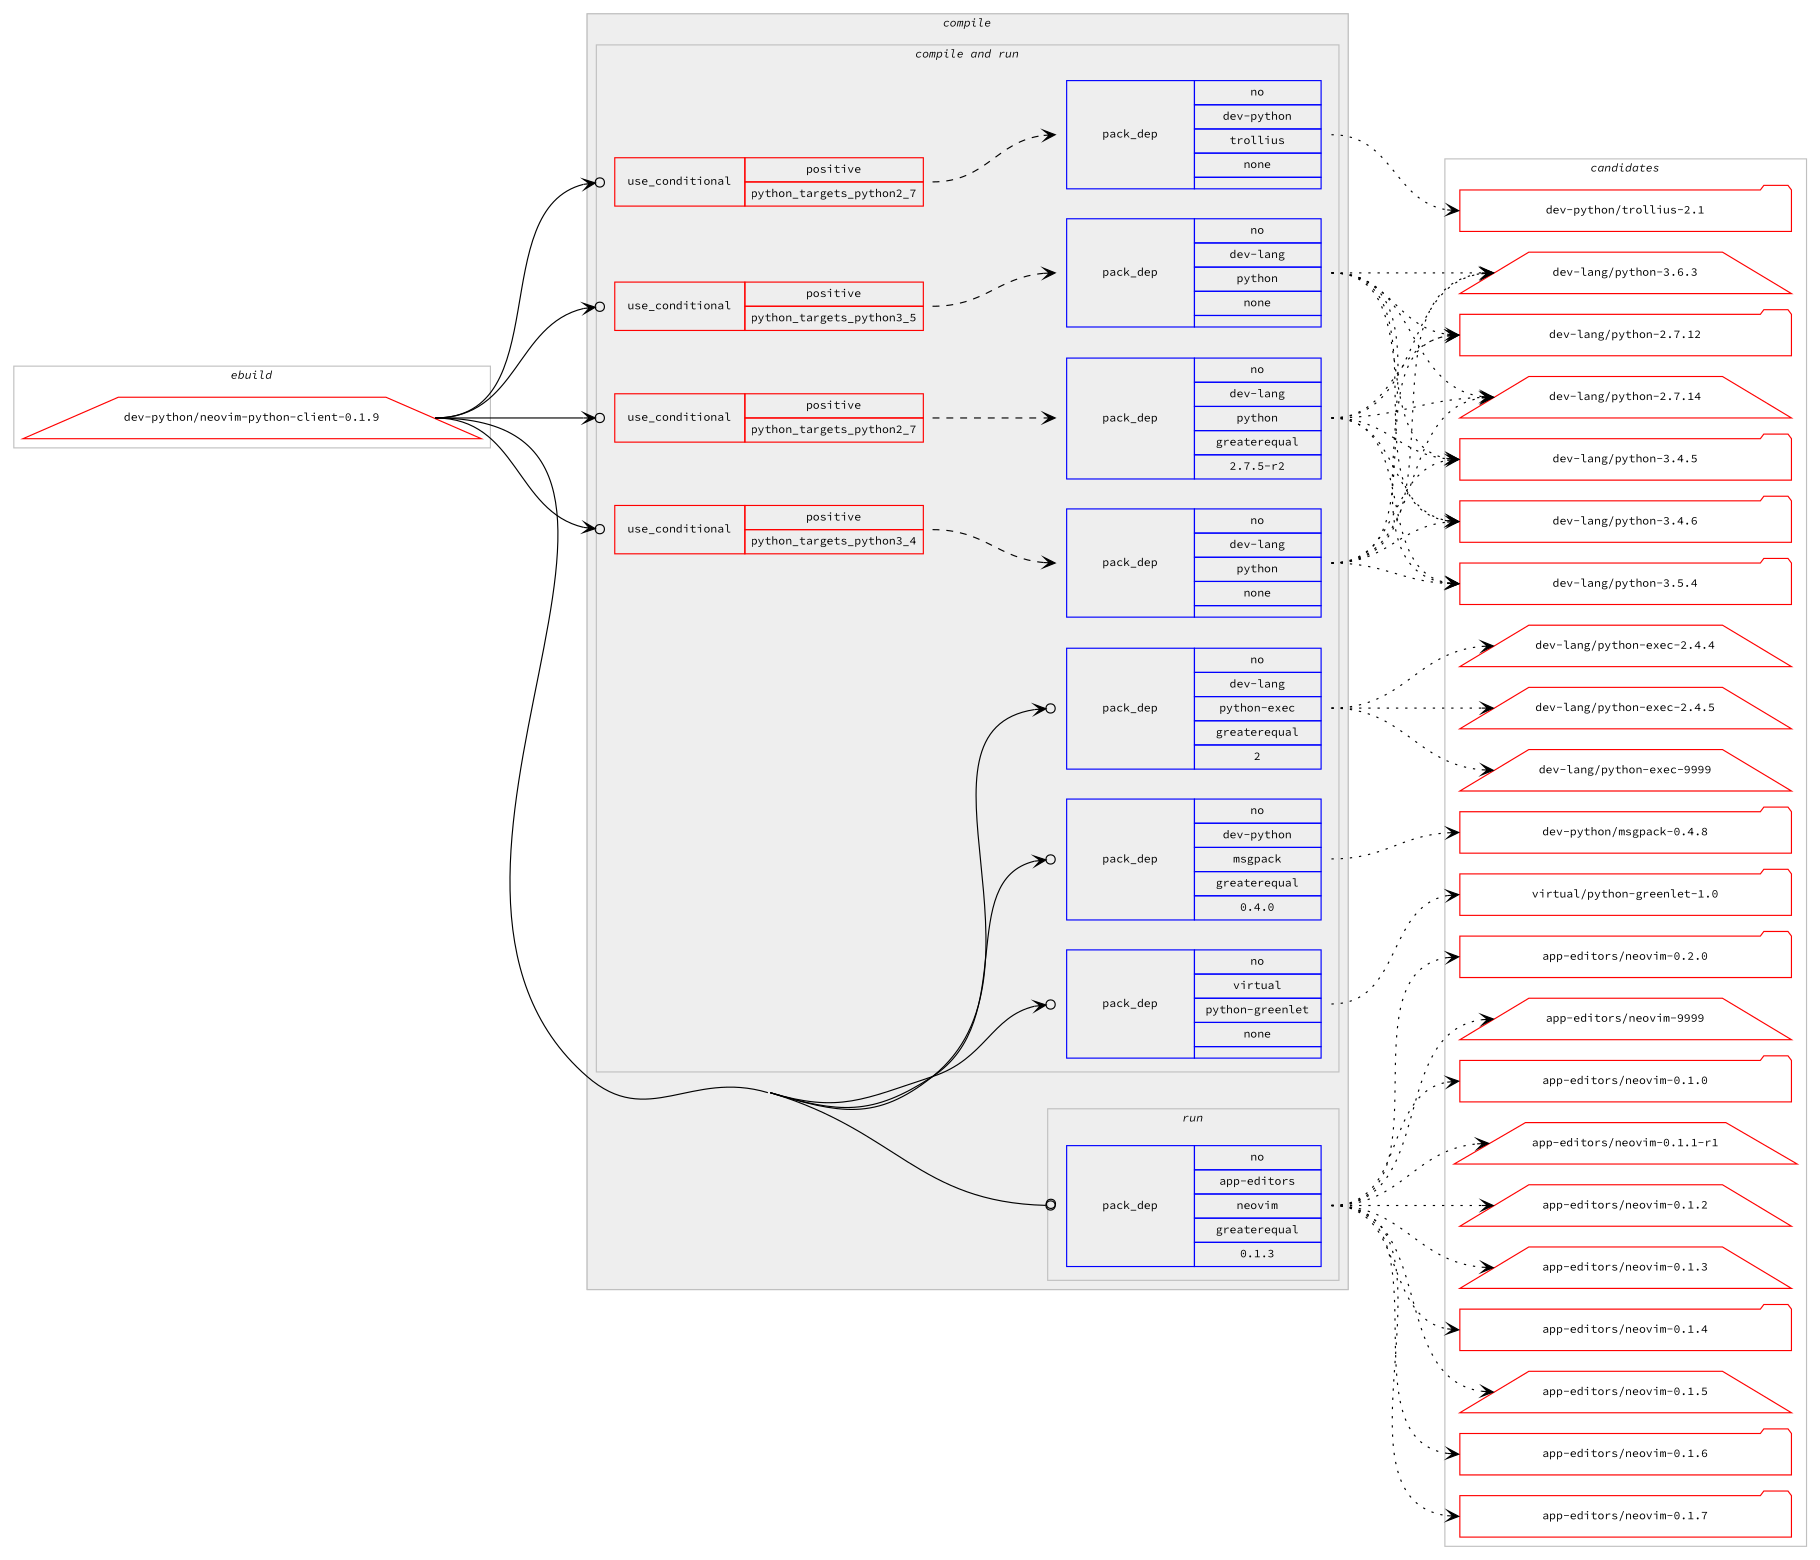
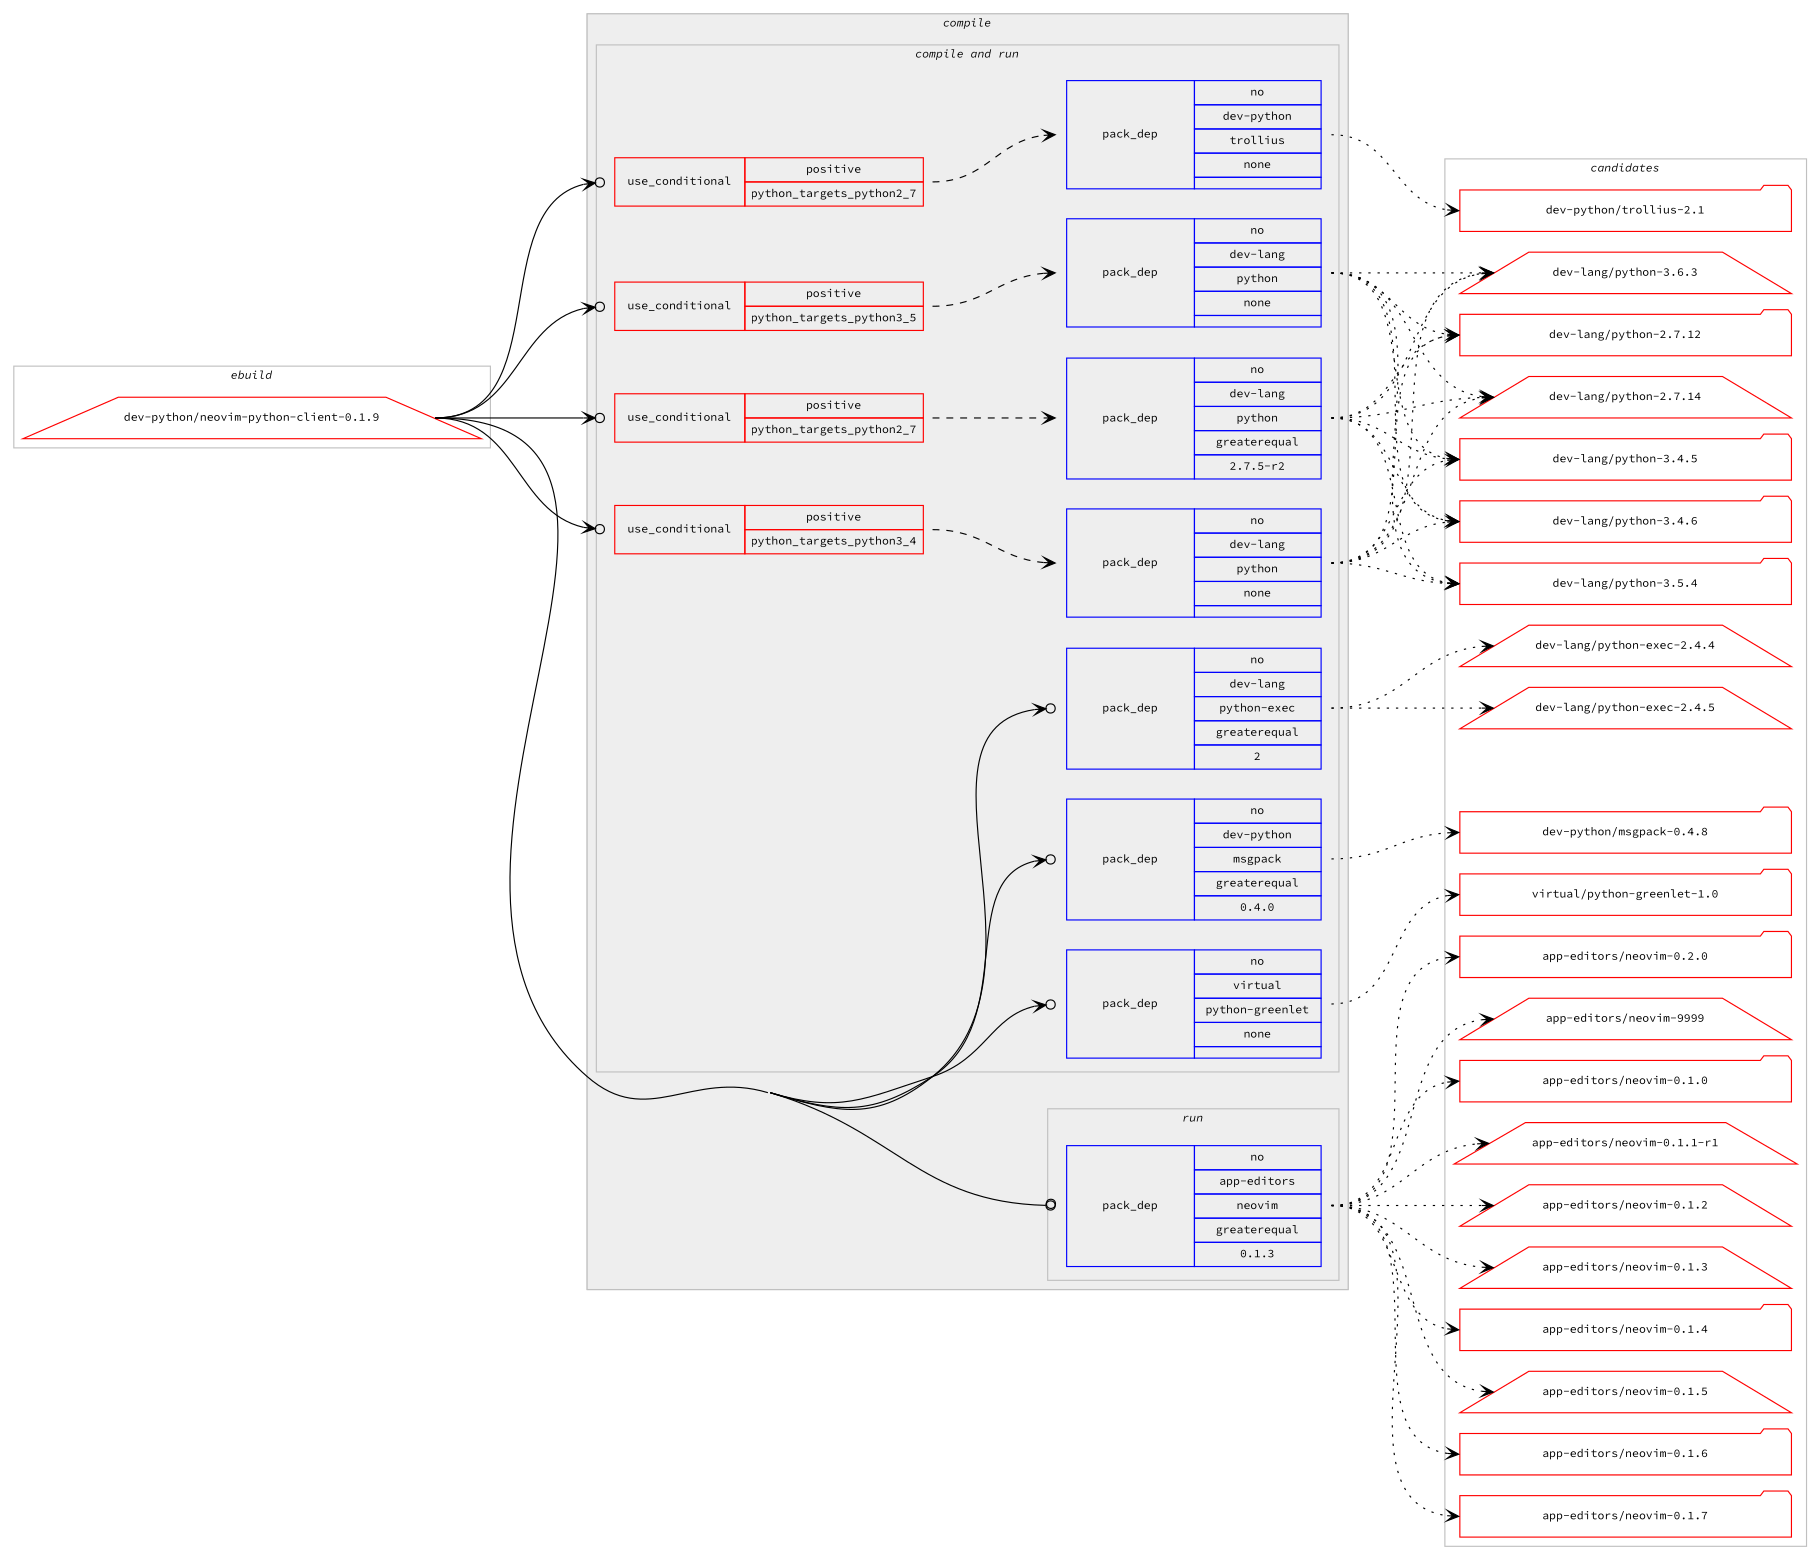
node "dev-lang/python-exec-9999": removed
